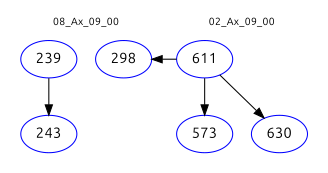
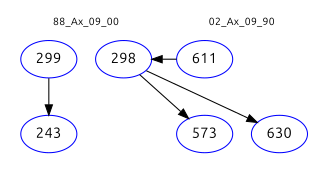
cluster "08_Ax_09_00": label "08_Ax_09_00" -> "88_Ax_09_00"
cluster "02_Ax_09_00": label "02_Ax_09_00" -> "02_Ax_09_90"
node "239": label "239" -> "299"
edge "611" -> "573": now "298" -> "573"
edge "611" -> "630": now "298" -> "630"
